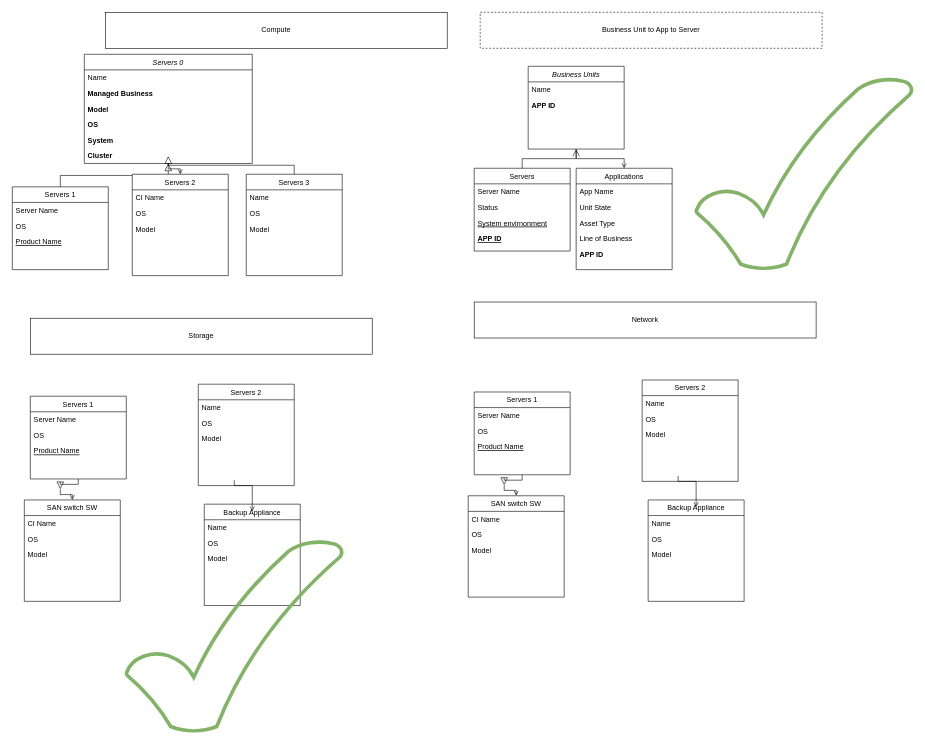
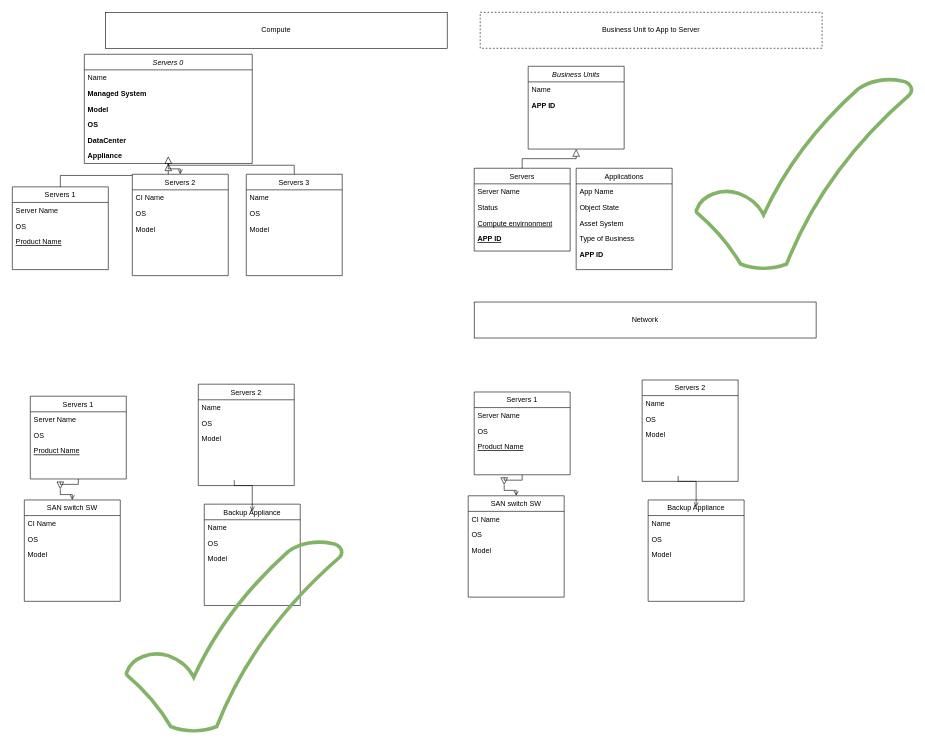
node "Managed Business": label "Managed Business" -> "Managed System"
node "System": label "System" -> "DataCenter"
node "Cluster": label "Cluster" -> "Appliance"
edge "Servers" -> "Business Units": arrowhead open -> block
edge "Business Units" -> "Applications": removed
node "Unit State": label "Unit State" -> "Object State"
node "System envirnonment": label "System envirnonment" -> "Compute envirnonment"
node "Asset Type": label "Asset Type" -> "Asset System"
node "Line of Business": label "Line of Business" -> "Type of Business"
node "Storage": removed
